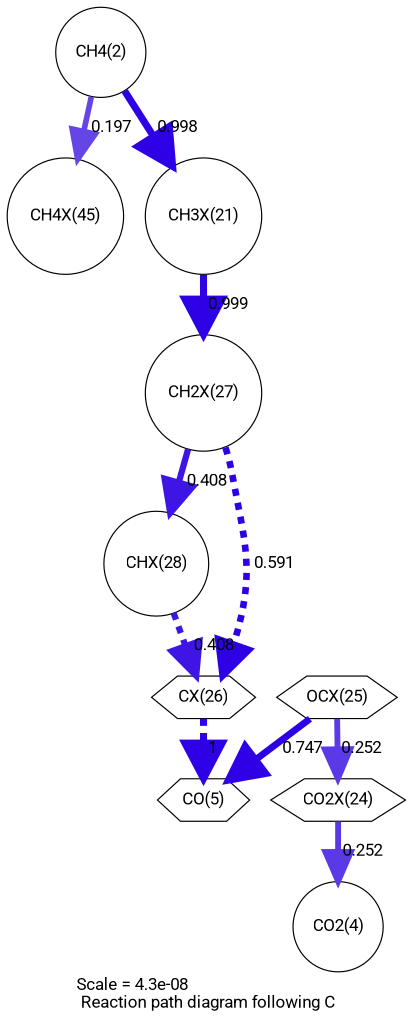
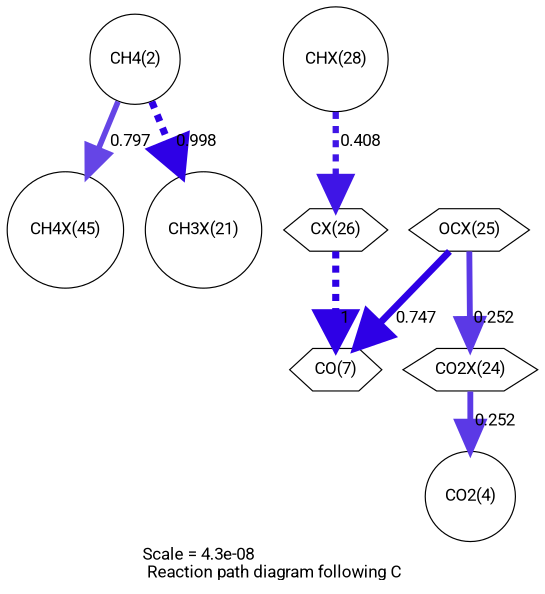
edge "CH4(2)" -> "CH3X(21)": style bold -> dashed
edge "CH4(2)" -> "CH4X(45)": label " 0.197" -> " 0.797"
node "CH2X(27)": removed
node "CO(5)": label "CO(5)" -> "CO(7)"
